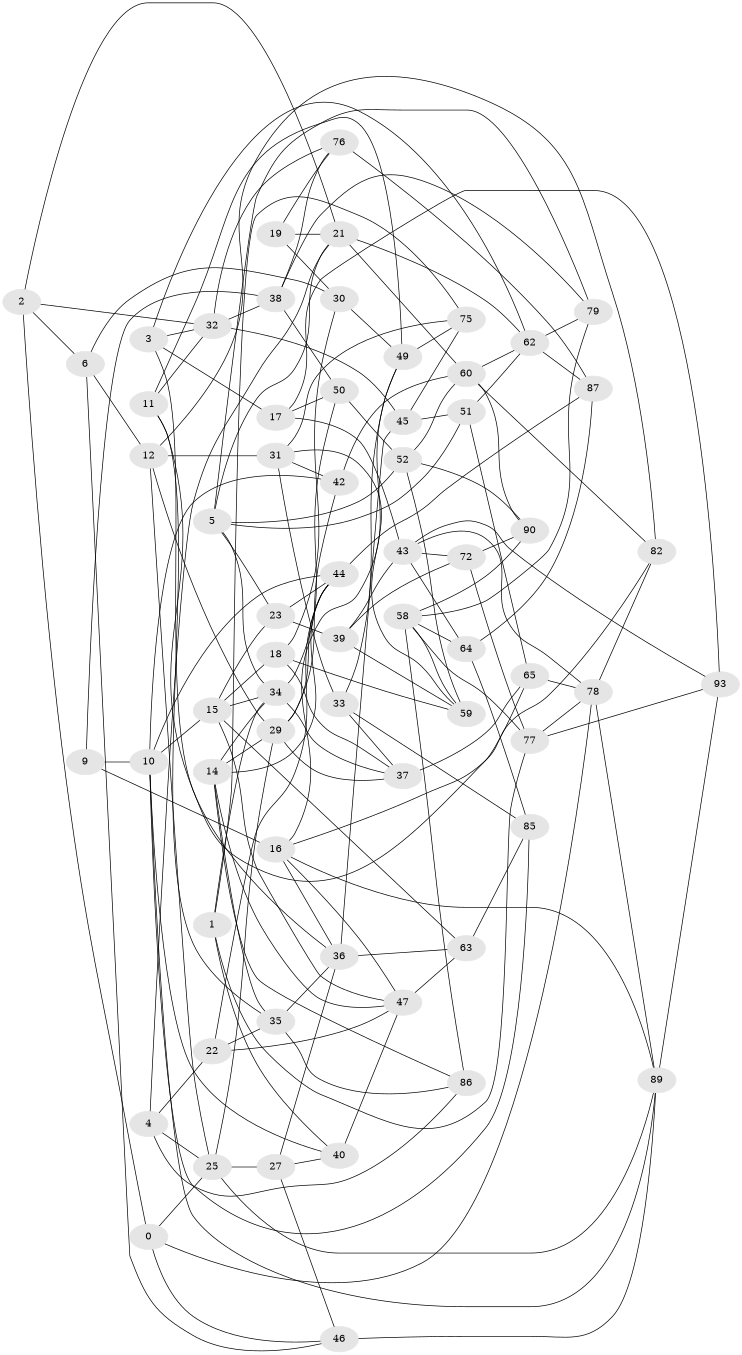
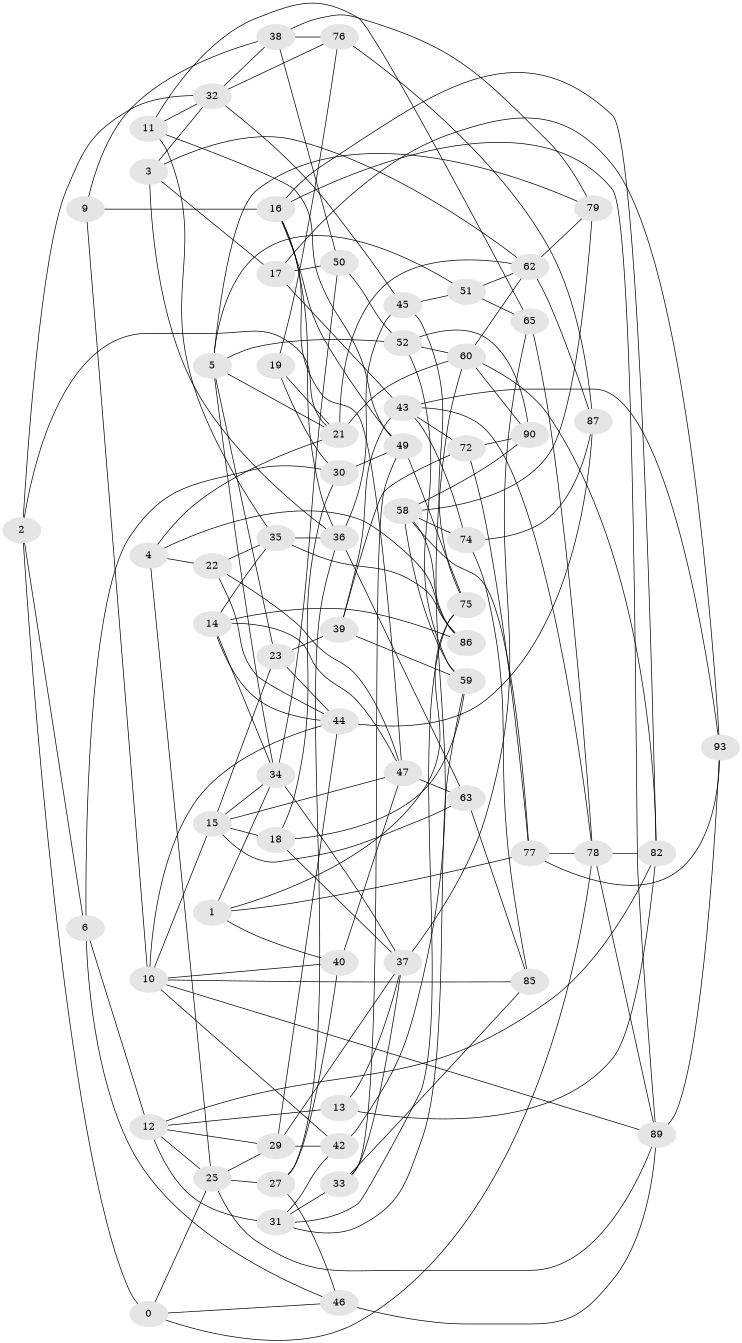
node "64": label "64" -> "74"
edge "29" -- "14": removed
node "13": added
